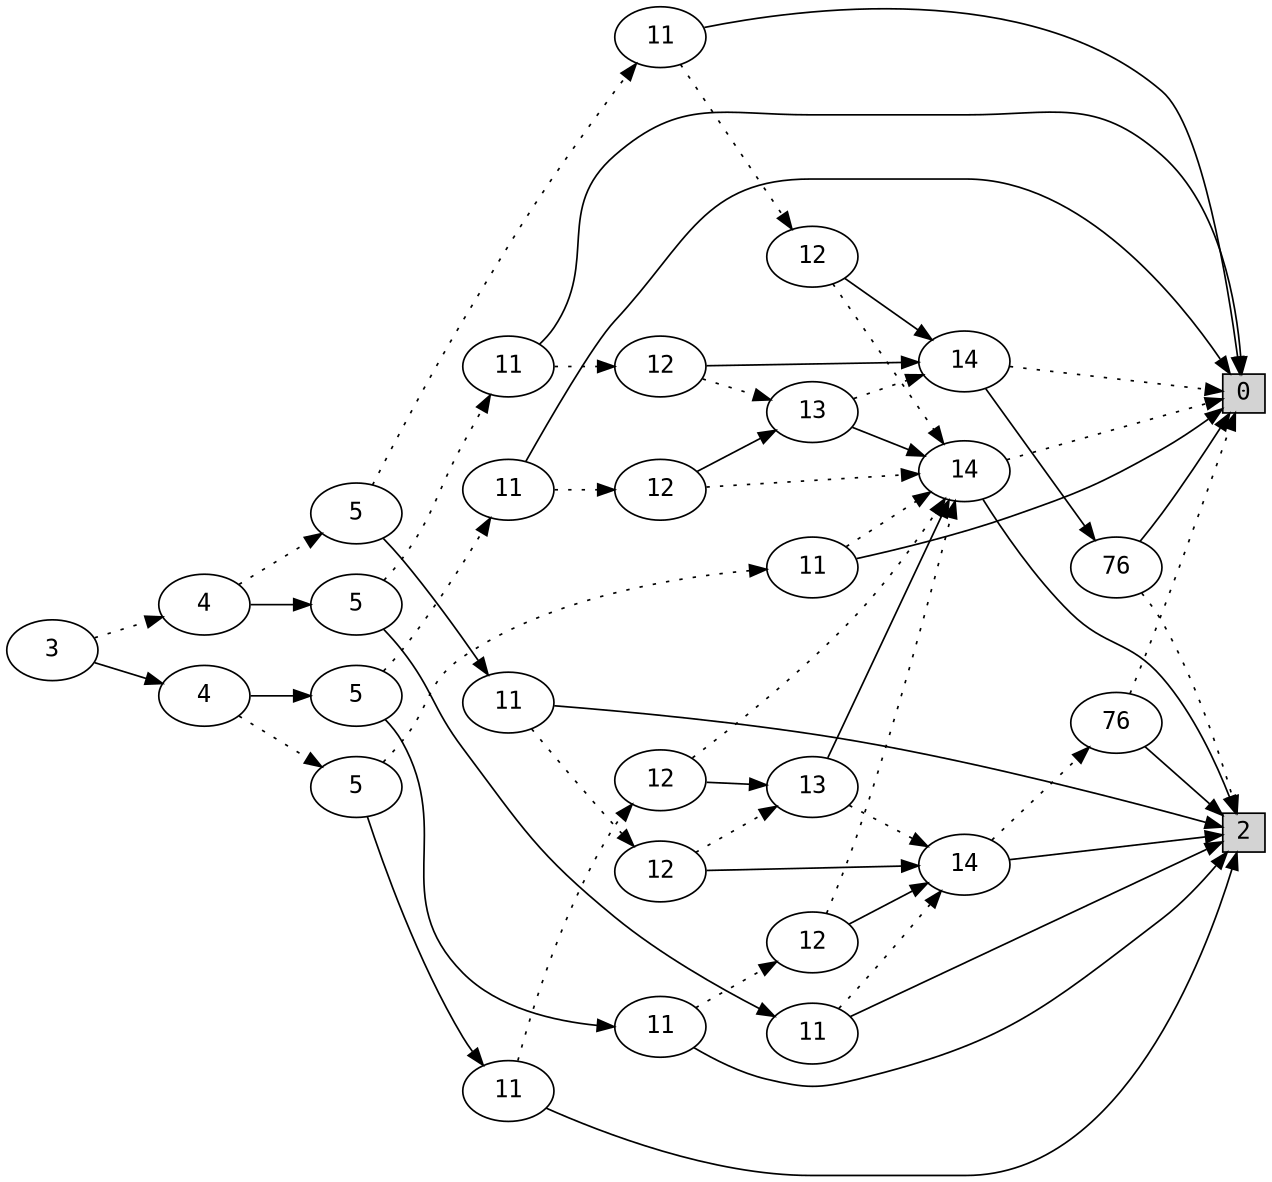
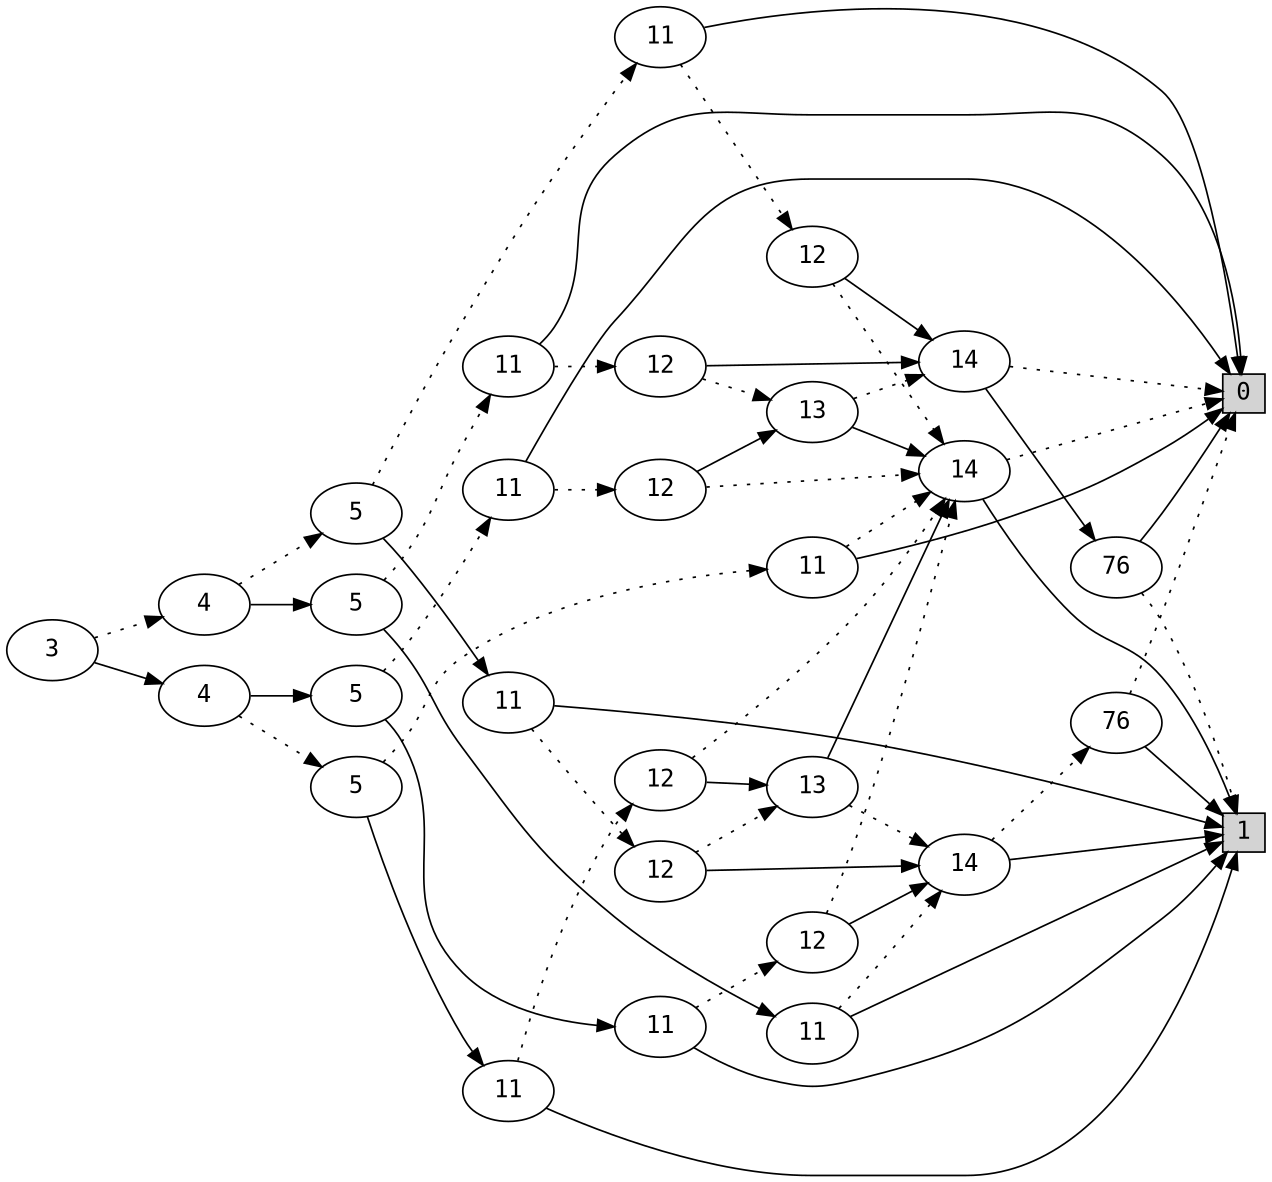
node "2": label "2" -> "1"
